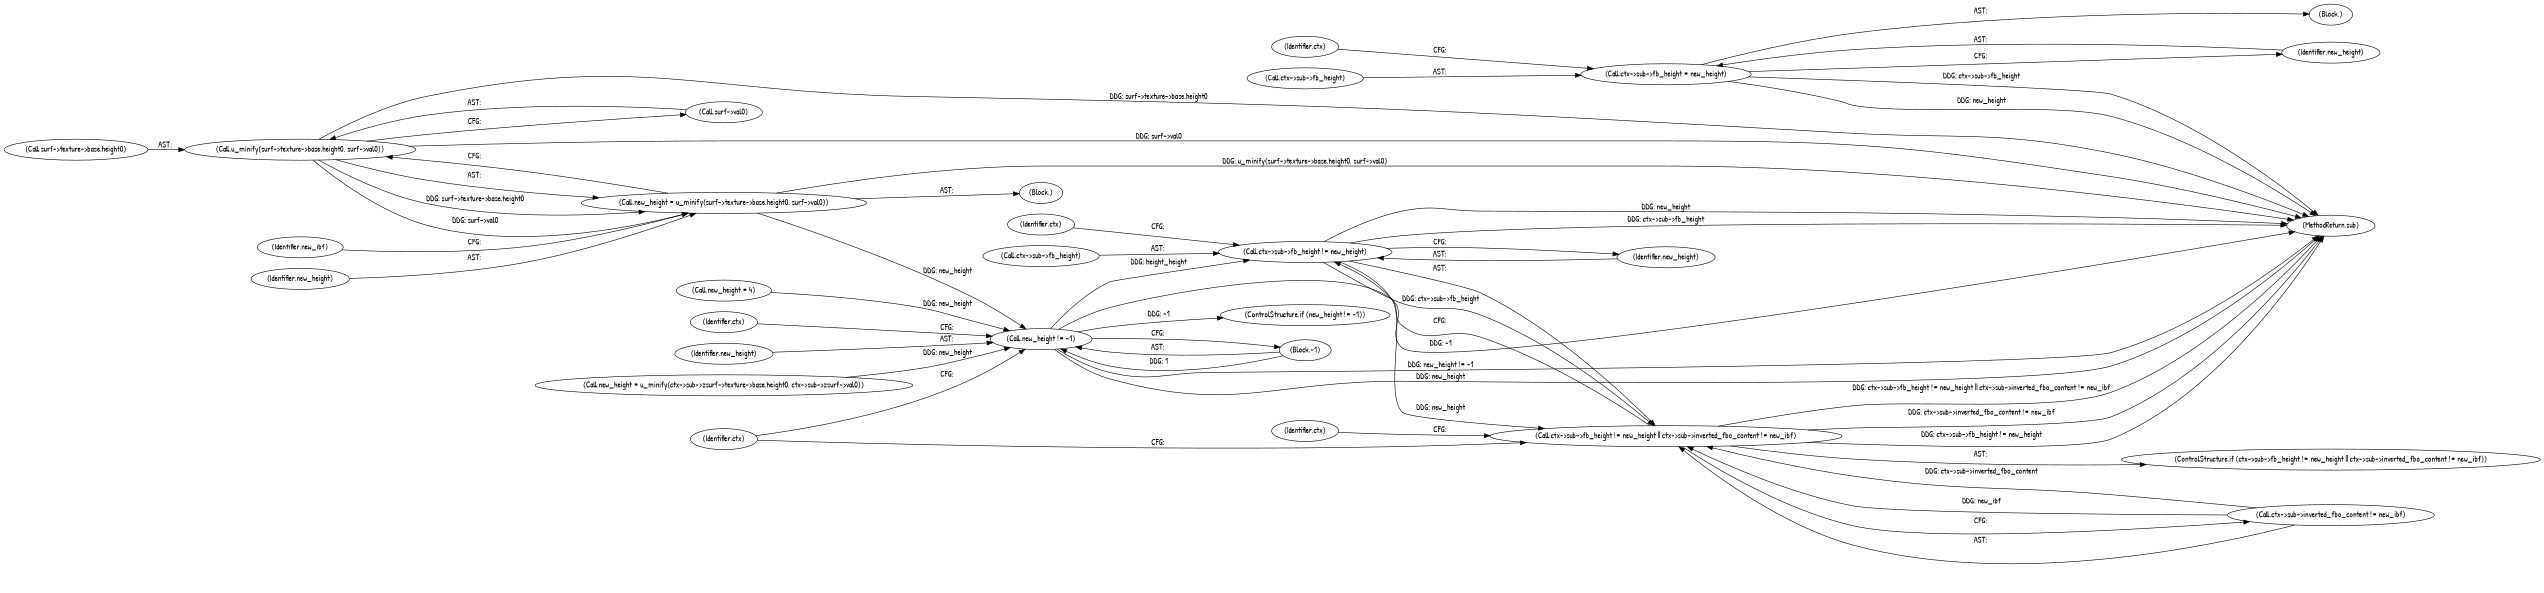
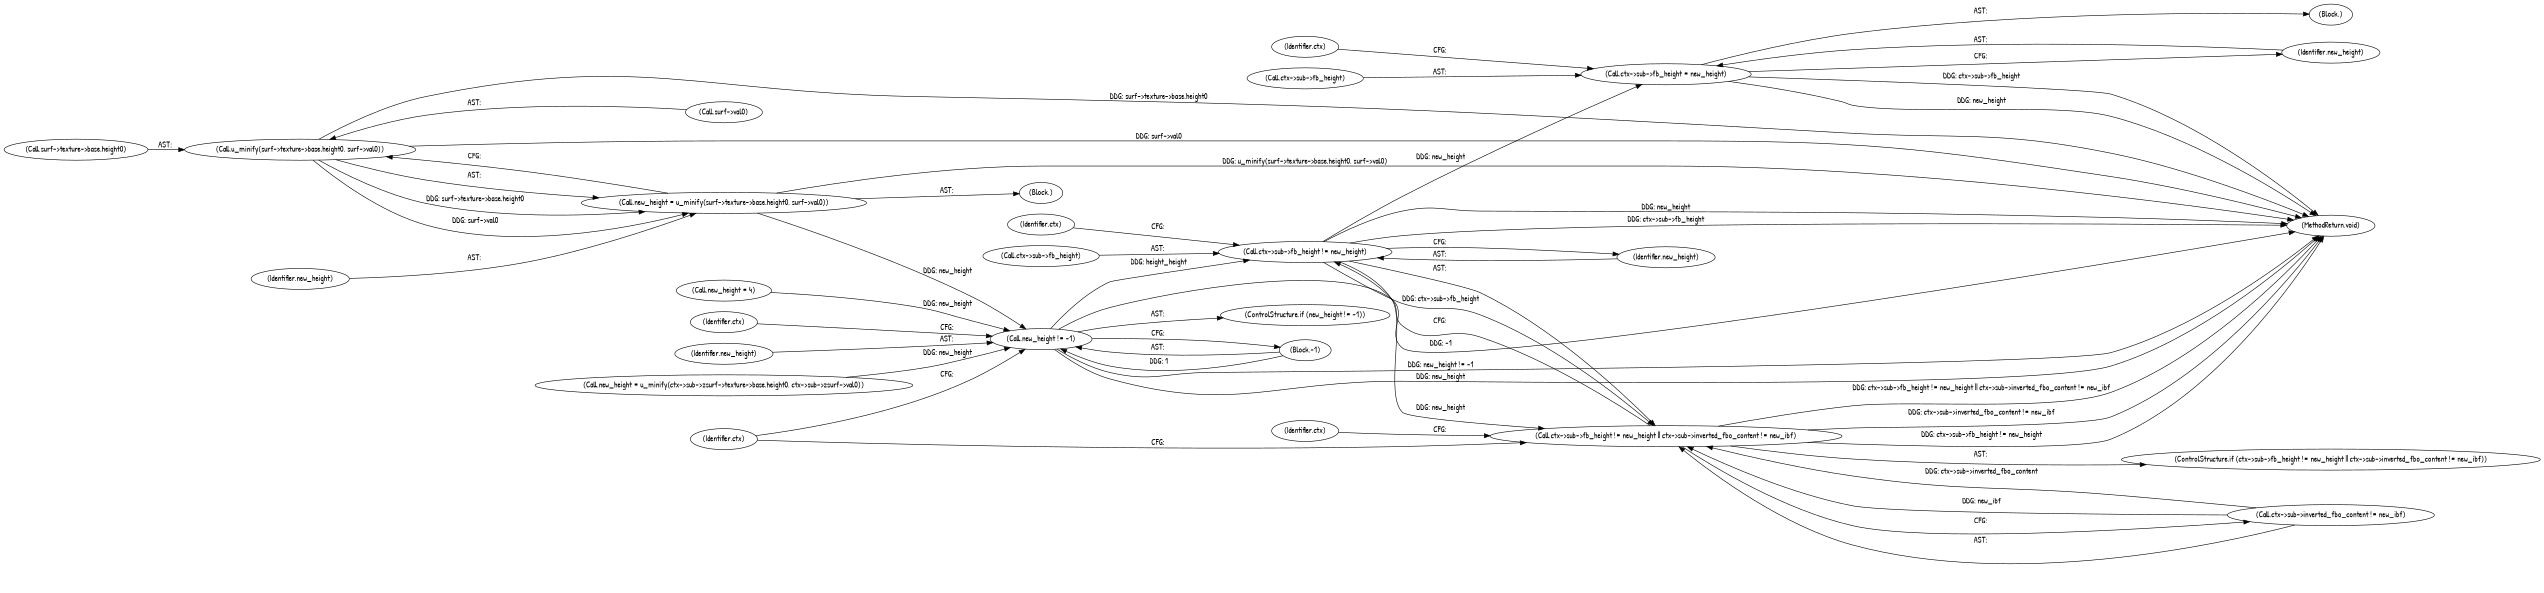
edge "(Call,u_minify(surf->texture->base.height0, surf->val0))" -> "(Call,surf->val0)": removed, label "CFG:"
edge "(Call,ctx->sub->fb_height != new_height)" -> "(Call,ctx->sub->fb_height = new_height)": added, label "DDG: new_height"
node "(MethodReturn,sub)": label "(MethodReturn,sub)" -> "(MethodReturn,void)"
node "(Identifier,new_ibf)": removed
edge "(Call,new_height != -1)" -> "(ControlStructure,if (new_height != -1))": label "DDG: -1" -> "AST: "
